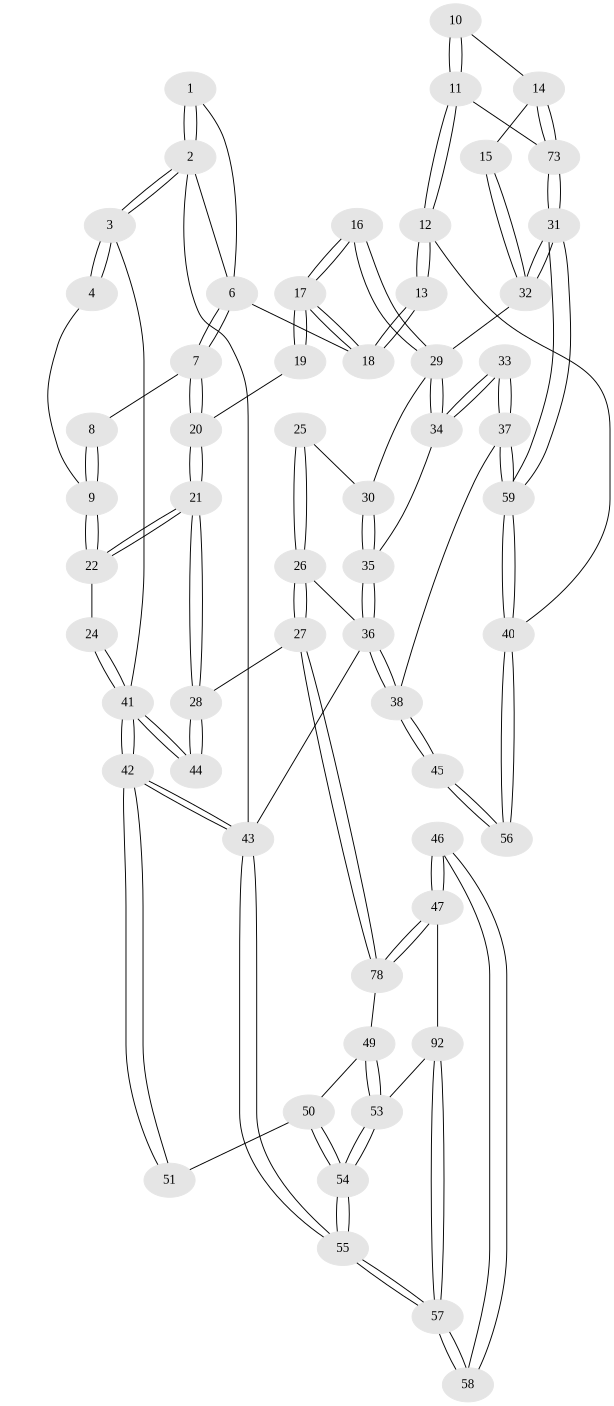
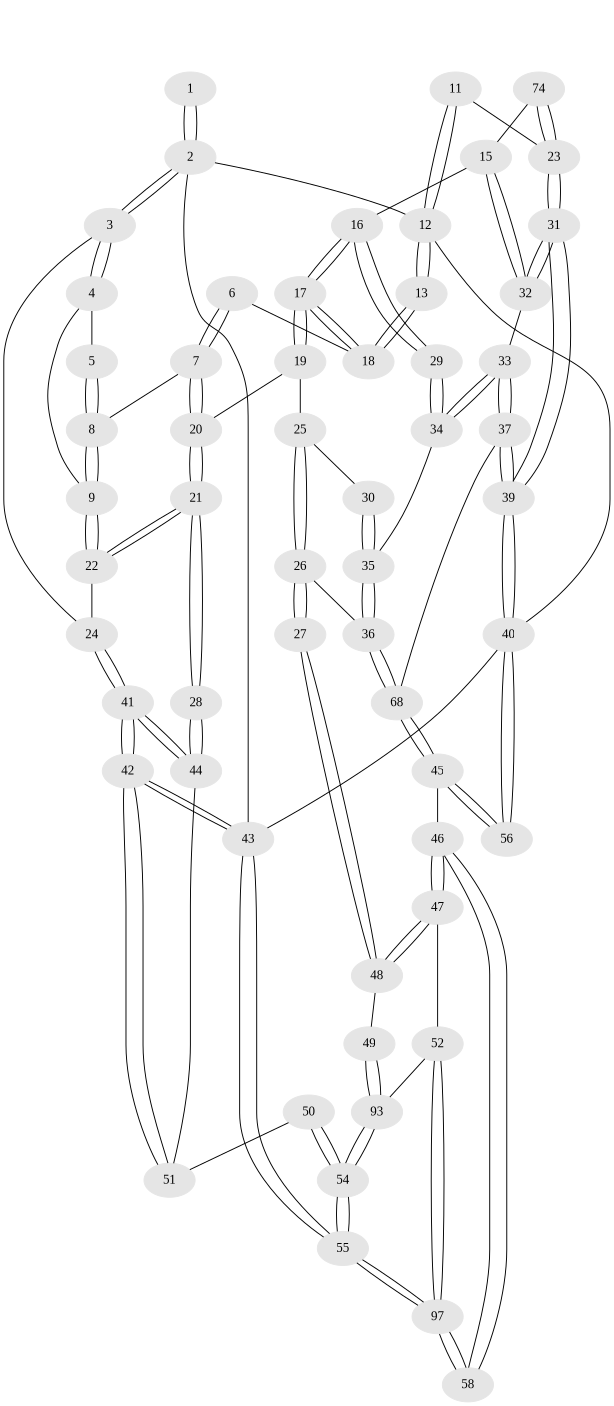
node "10": removed
node "14": label "14" -> "74"
node "73": label "73" -> "23"
edge "1" -- "6": removed
edge "15" -- "16": added
edge "2" -- "6": now "2" -- "12"
edge "32" -- "29": now "32" -- "33"
node "5": added
edge "19" -- "25": added
edge "29" -- "30": removed
edge "3" -- "41": now "3" -- "24"
node "59": label "59" -> "39"
edge "27" -- "28": removed
node "38": label "38" -> "68"
edge "36" -- "43": now "40" -- "43"
edge "45" -- "46": added
edge "44" -- "51": added
node "78": label "78" -> "48"
node "92": label "92" -> "52"
edge "49" -- "50": removed
node "53": label "53" -> "93"
node "57": label "57" -> "97"
